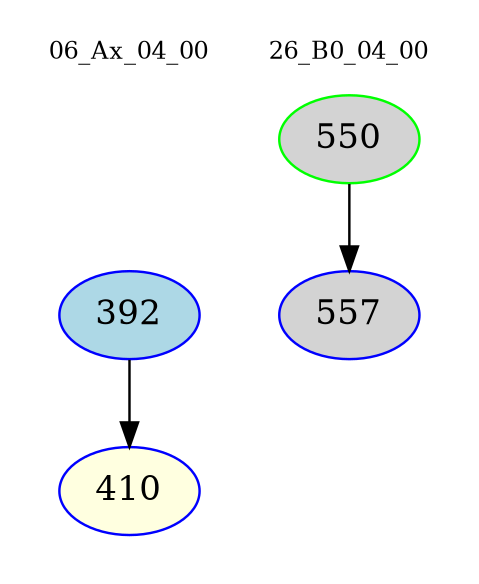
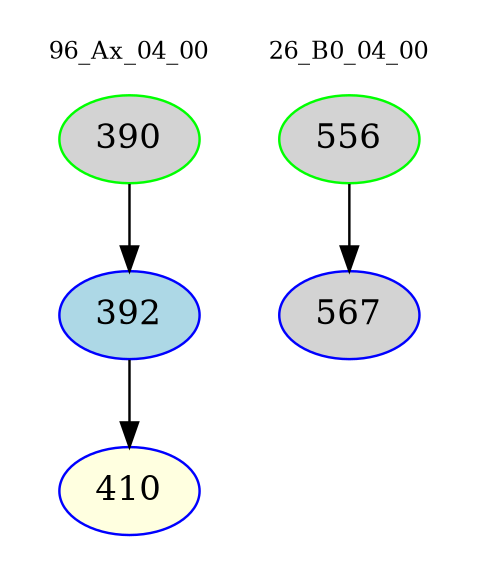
cluster "06_Ax_04_00": label "06_Ax_04_00" -> "96_Ax_04_00"
node "390": added
node "550": label "550" -> "556"
node "557": label "557" -> "567"
